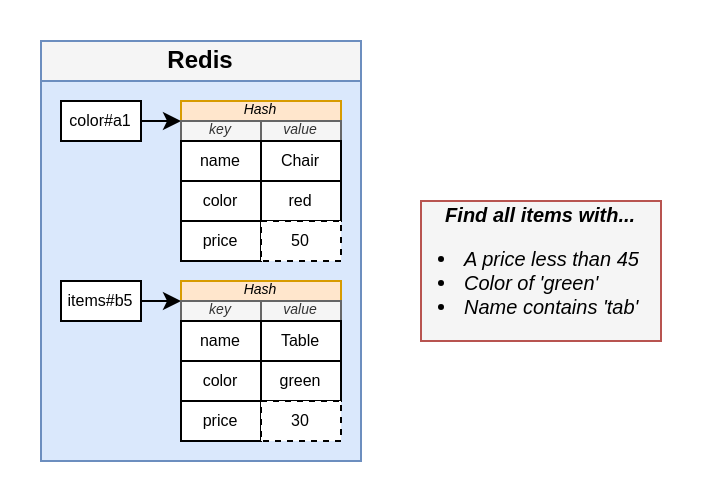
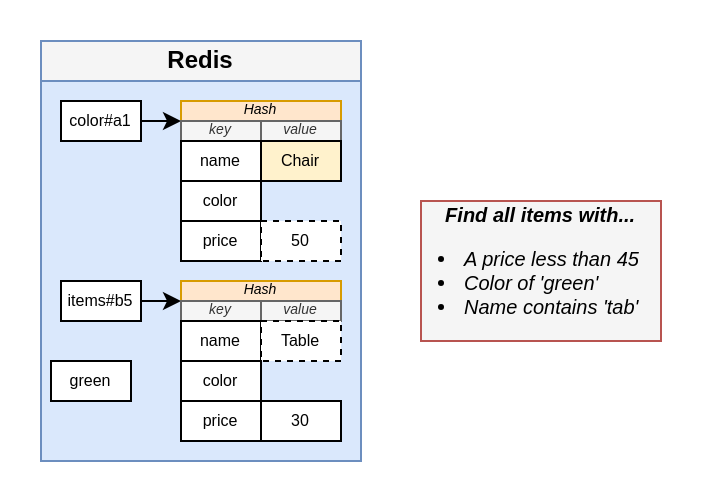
node "Chair": fillcolor #ffffff -> #fff2cc
node "red": removed
node "Table": style solid -> dashed
node "green": moved (301, 381) -> (91, 381)
node "30": style dashed -> solid
